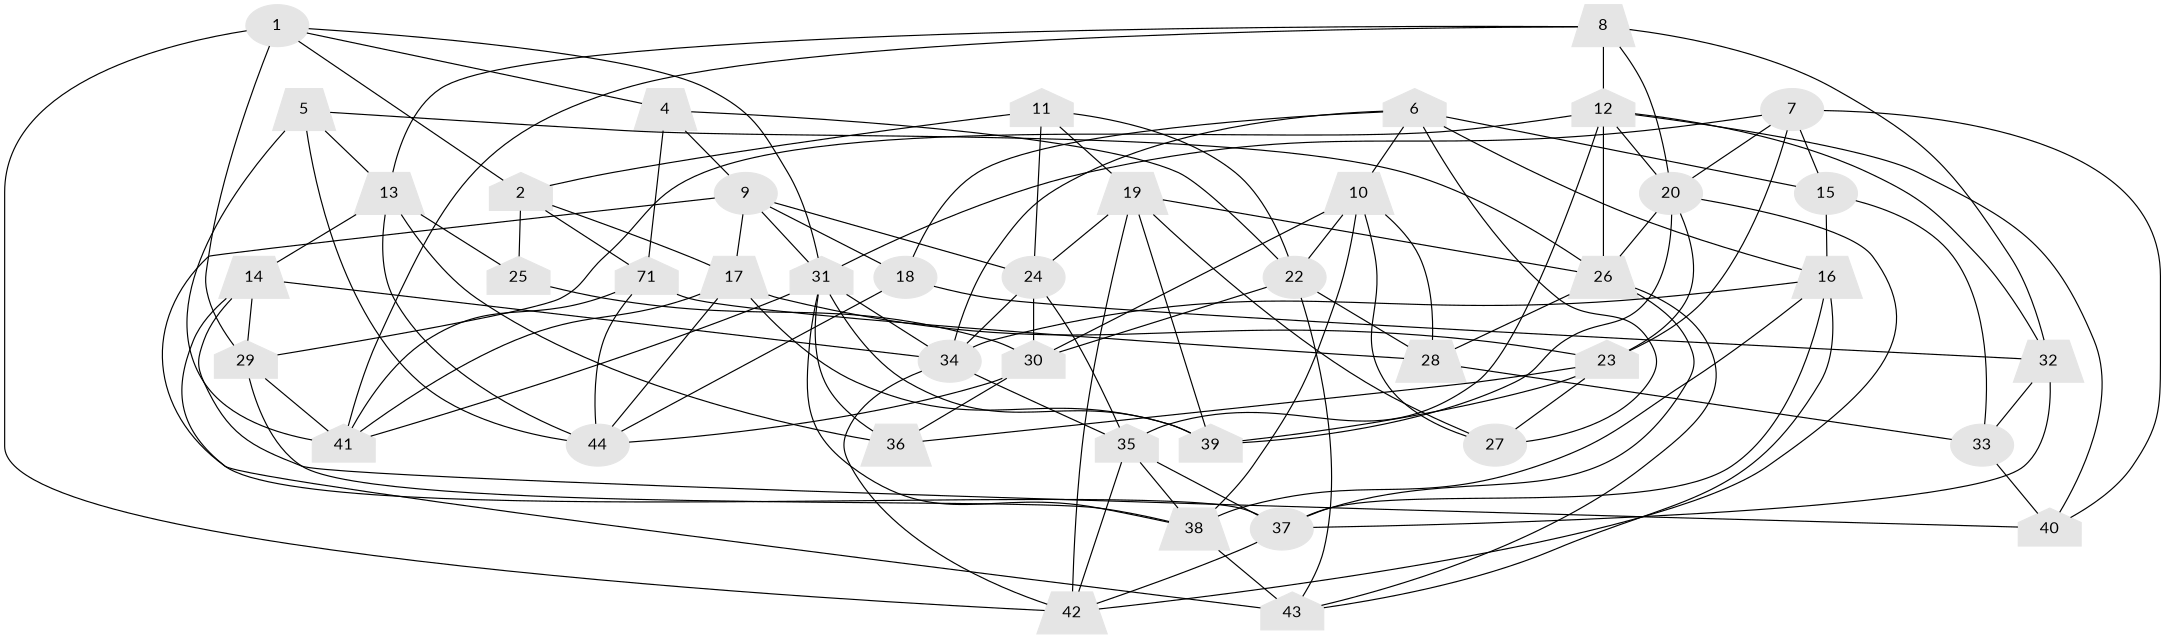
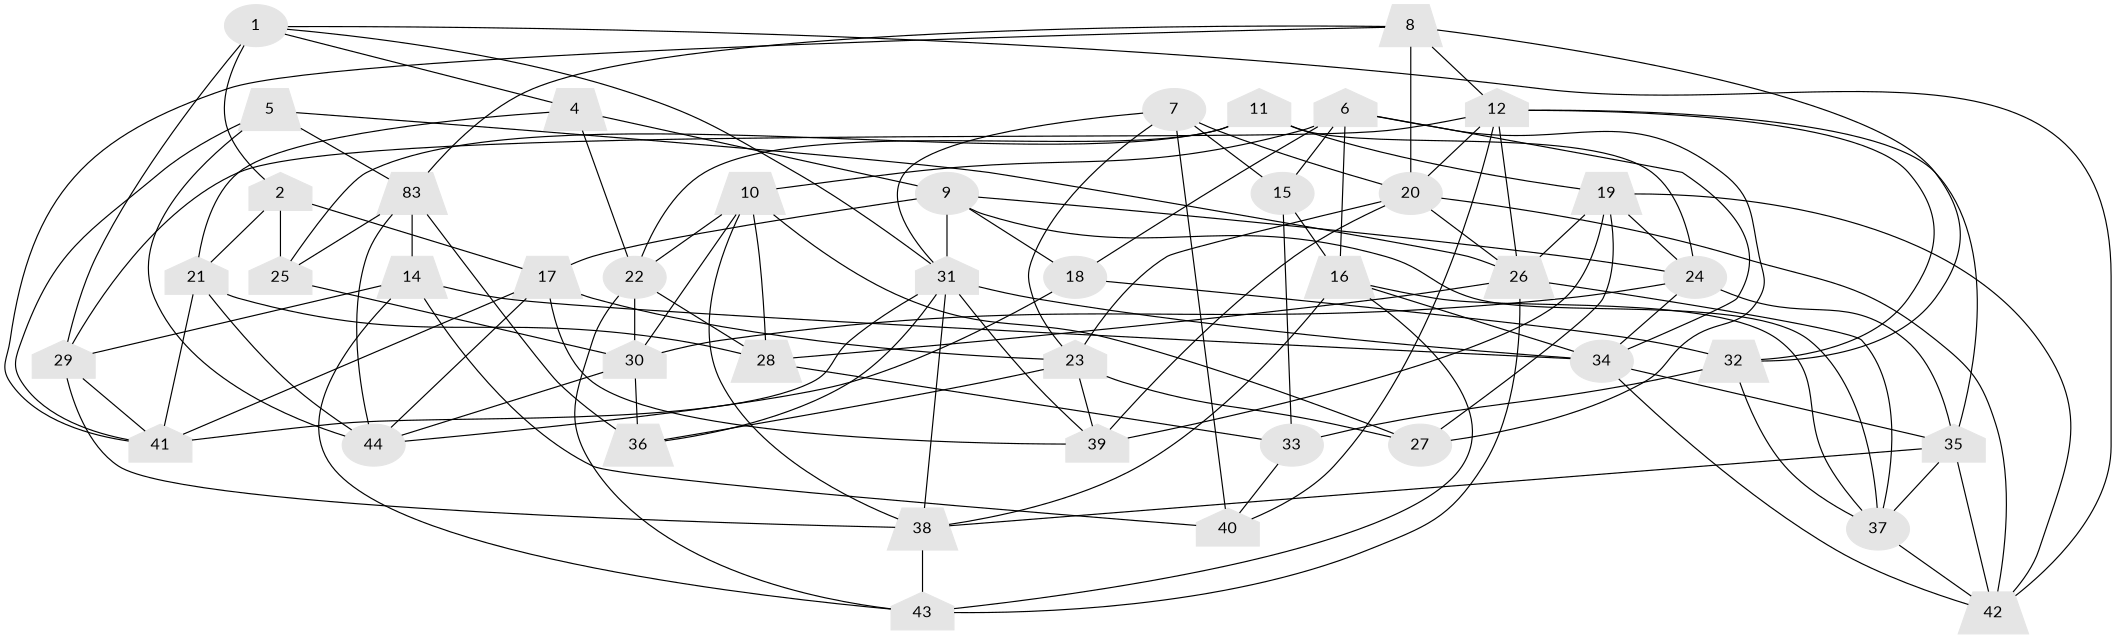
edge "11" -- "2": now "11" -- "25"
node "13": label "13" -> "83"
node "71": label "71" -> "21"
